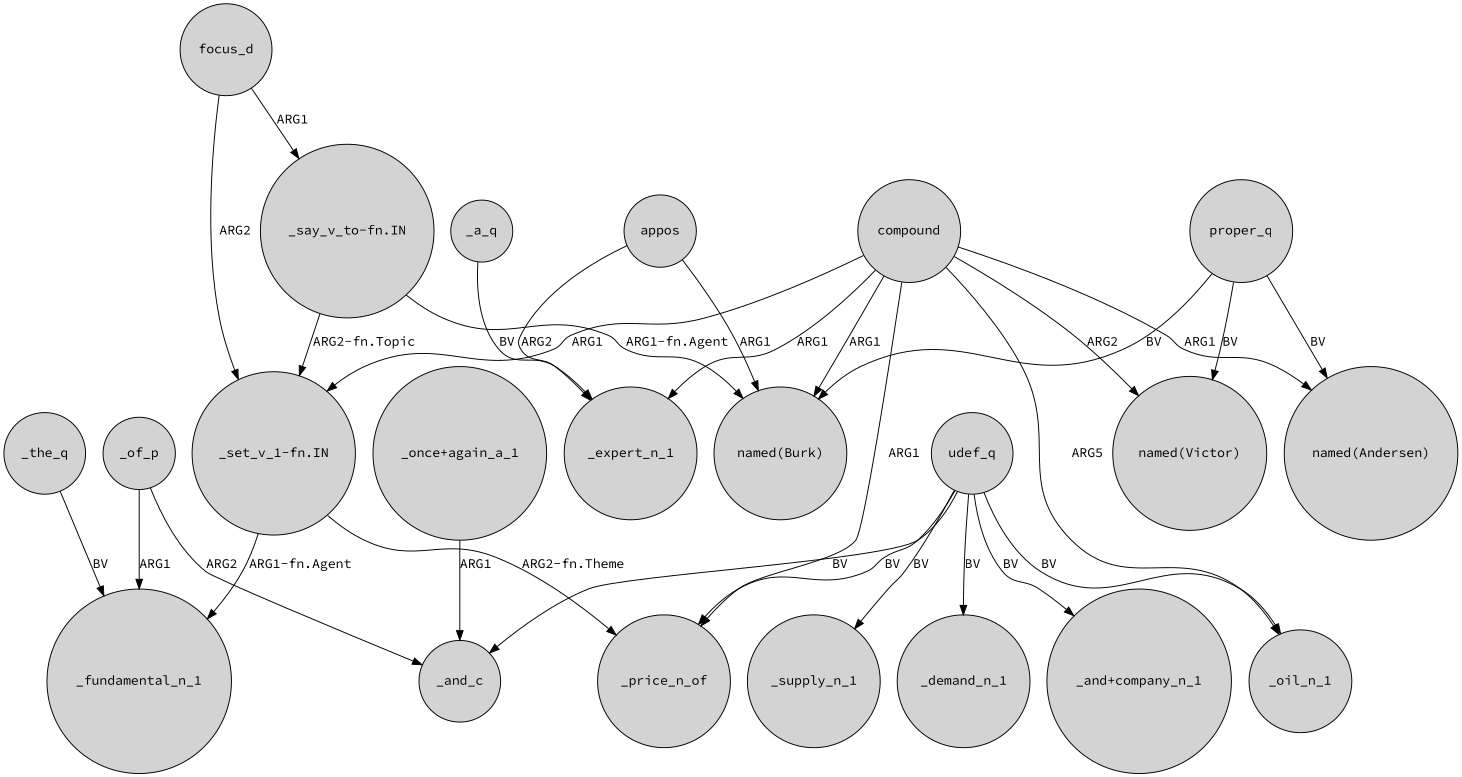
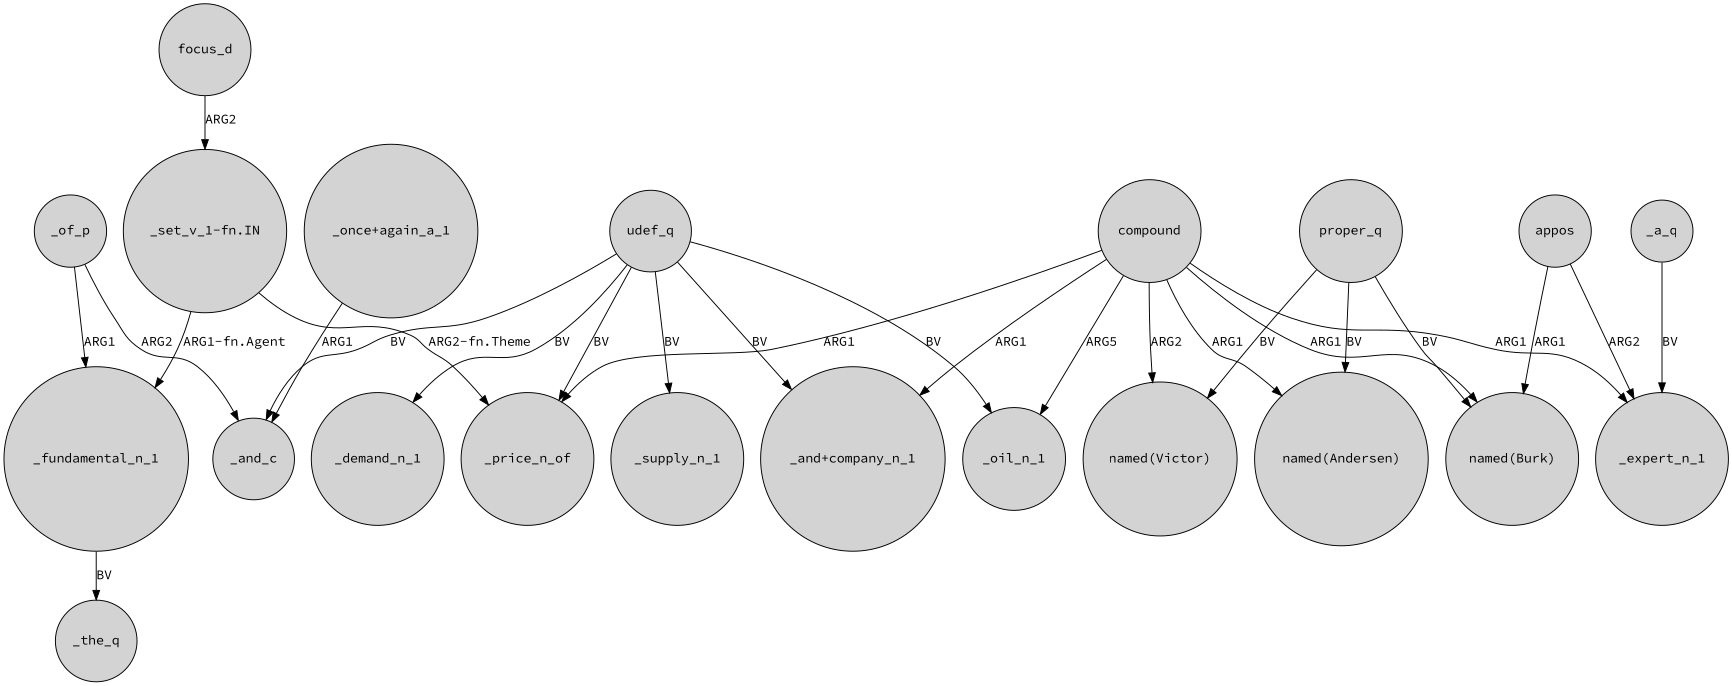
node "_say_v_to-fn.IN": removed
edge "compound" -> "_set_v_1-fn.IN": now "compound" -> "_and+company_n_1"
edge "_the_q" -> "_fundamental_n_1": reversed
